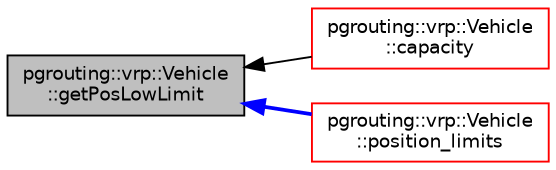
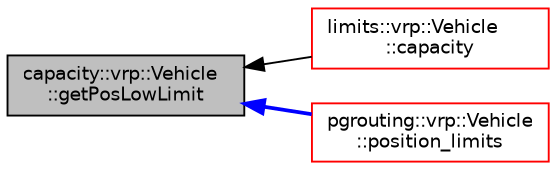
node "pgrouting::vrp::Vehicle ::capacity": label "pgrouting::vrp::Vehicle ::capacity" -> "limits::vrp::Vehicle ::capacity"
node "pgrouting::vrp::Vehicle ::getPosLowLimit": label "pgrouting::vrp::Vehicle ::getPosLowLimit" -> "capacity::vrp::Vehicle ::getPosLowLimit"
